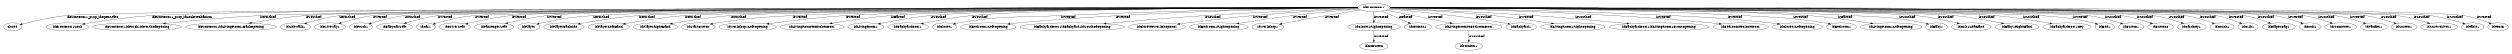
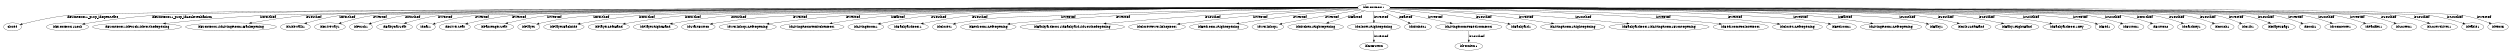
edge "idFrontDoor1" -> "idButton2": label "isSouthOf" -> "isNorthOf"
node "idKitchen1RightOpening": added
